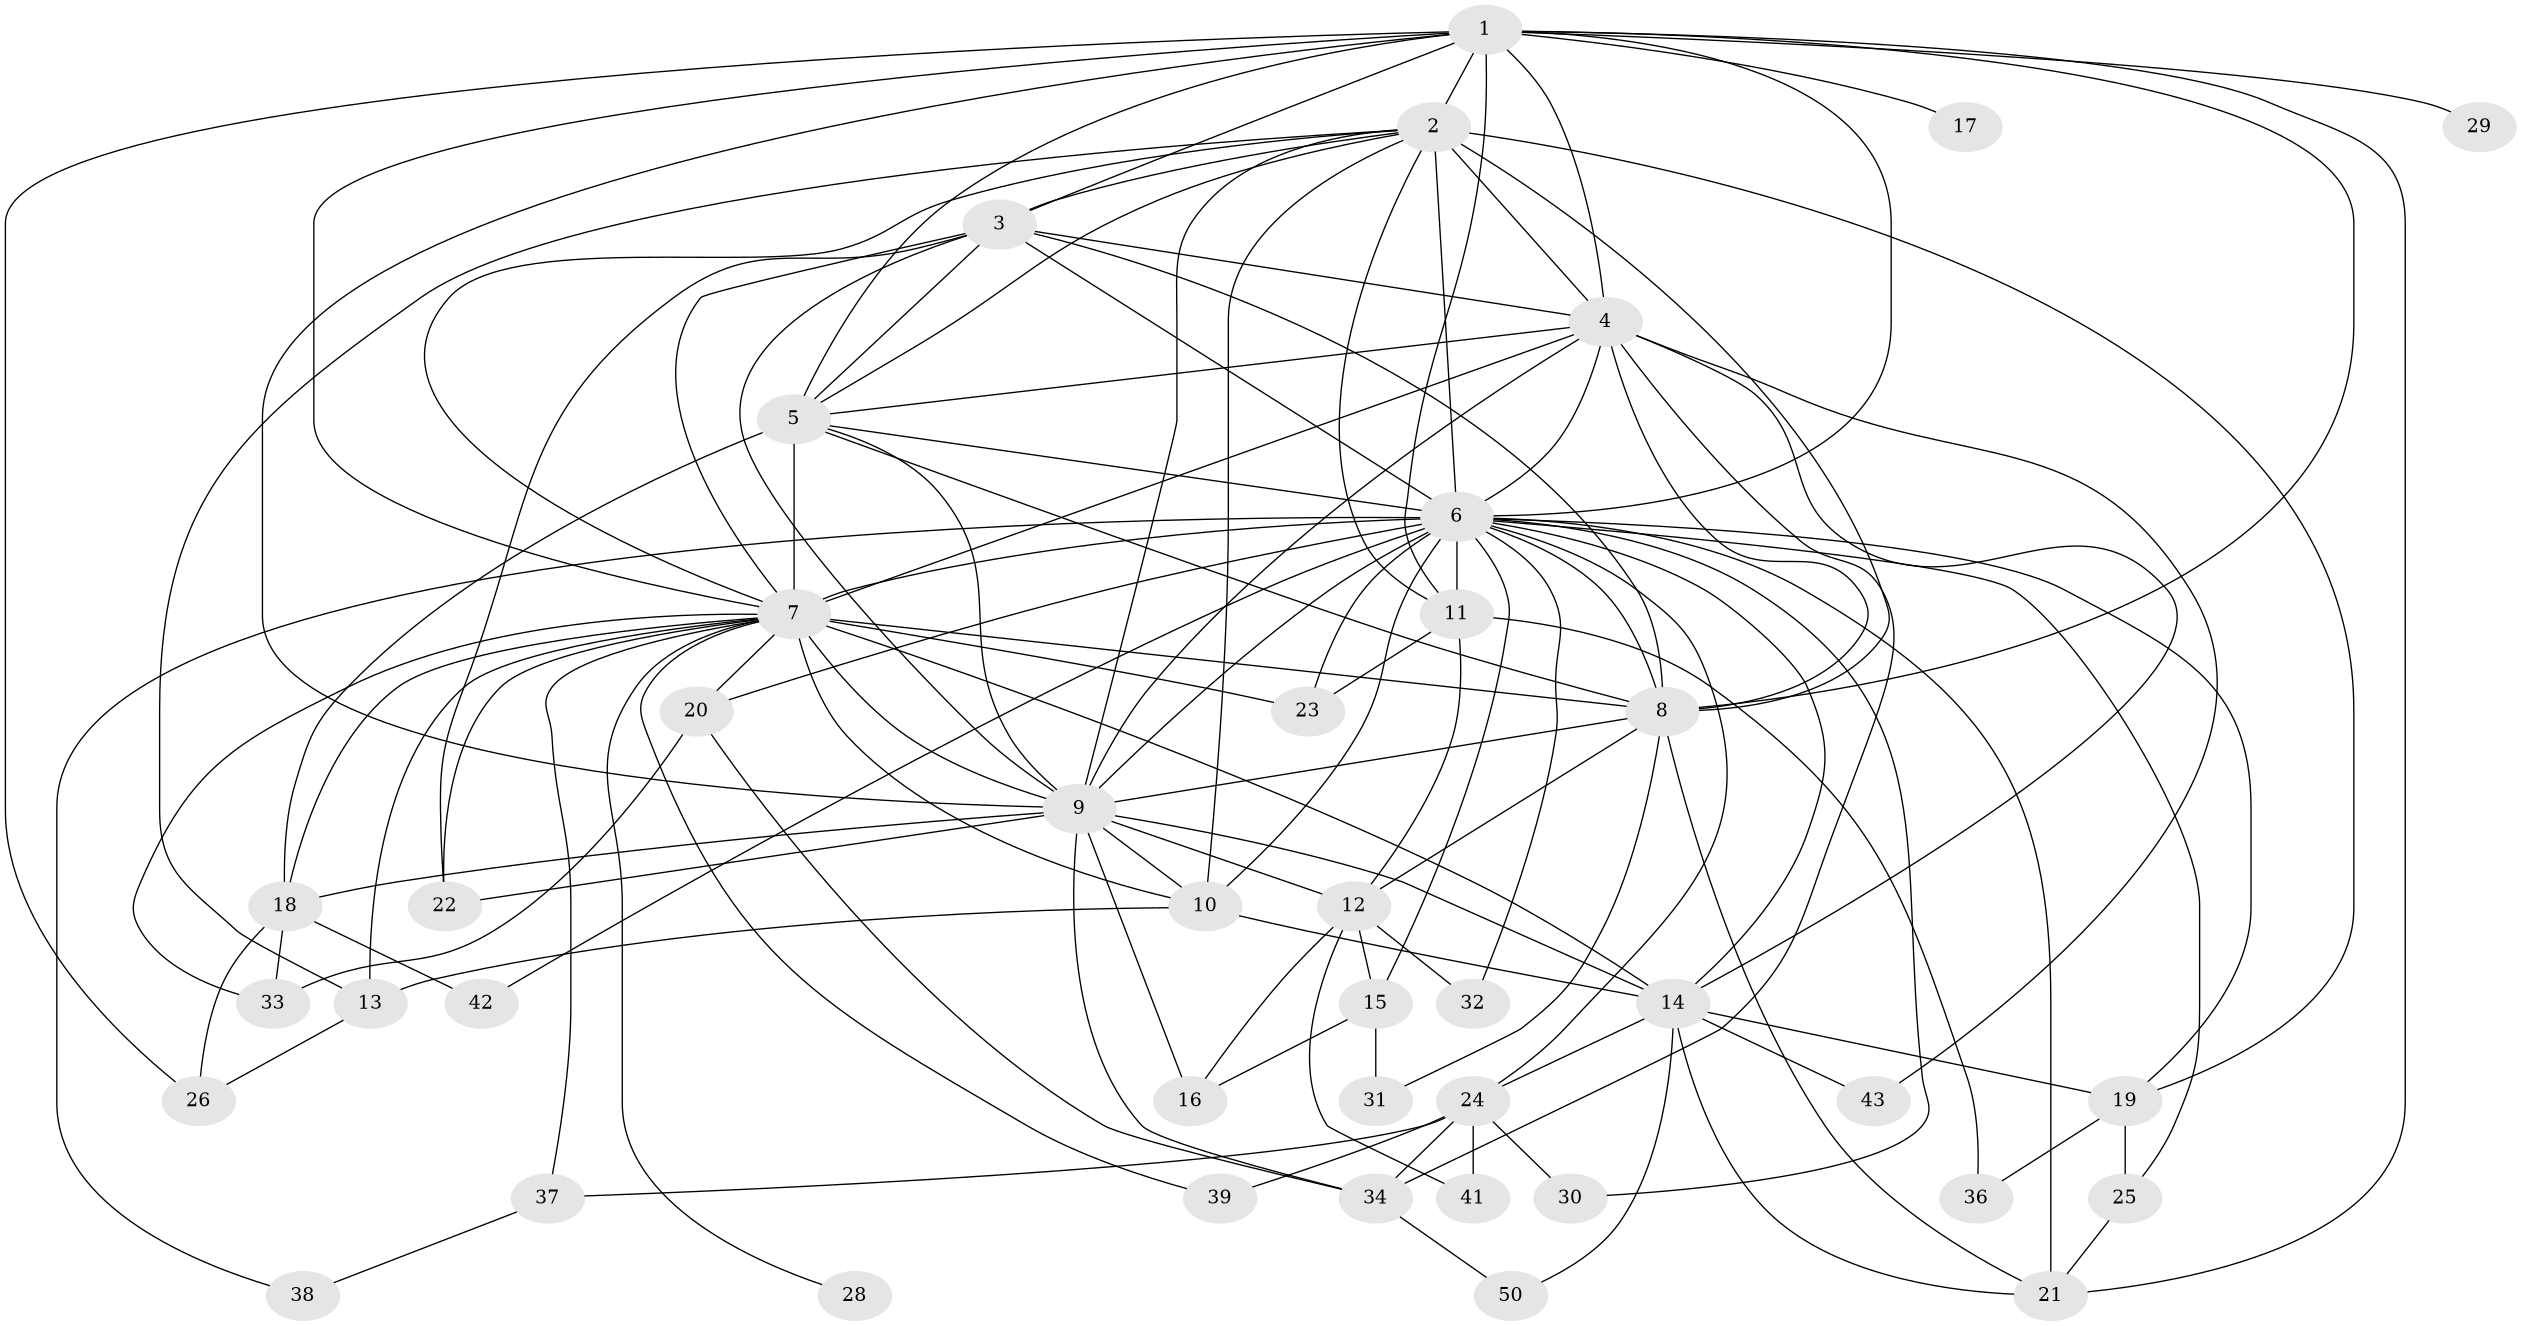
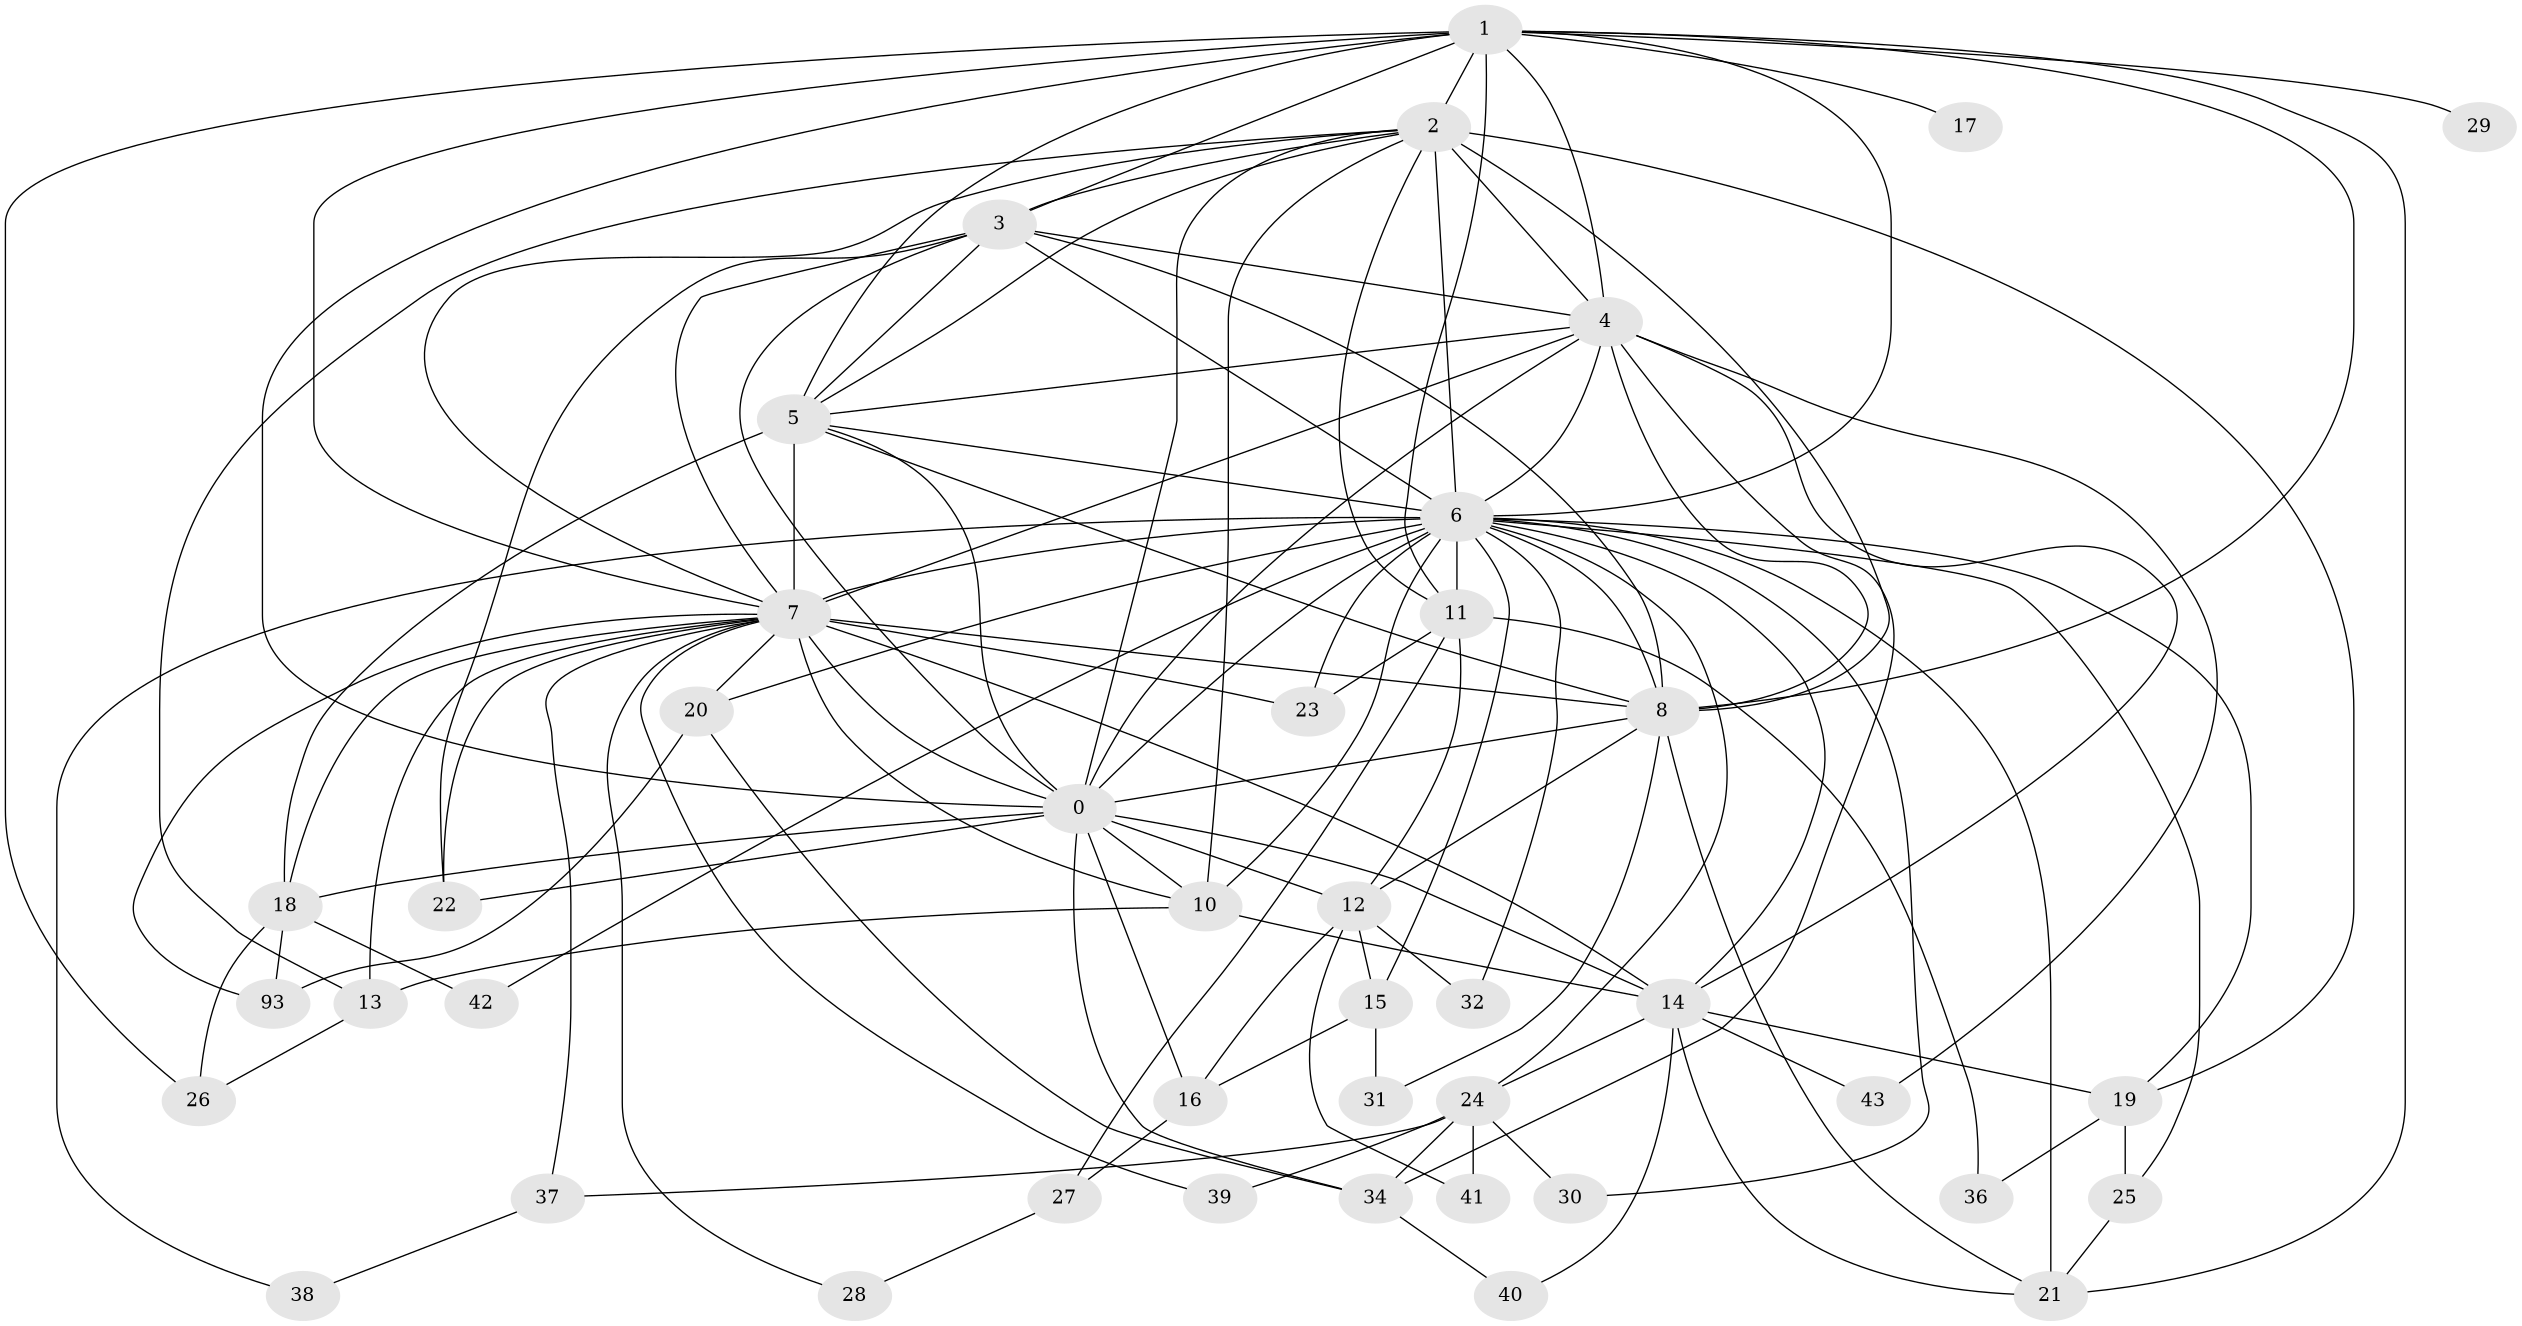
node "9": label "9" -> "0"
node "33": label "33" -> "93"
node "27": added
node "50": label "50" -> "40"
